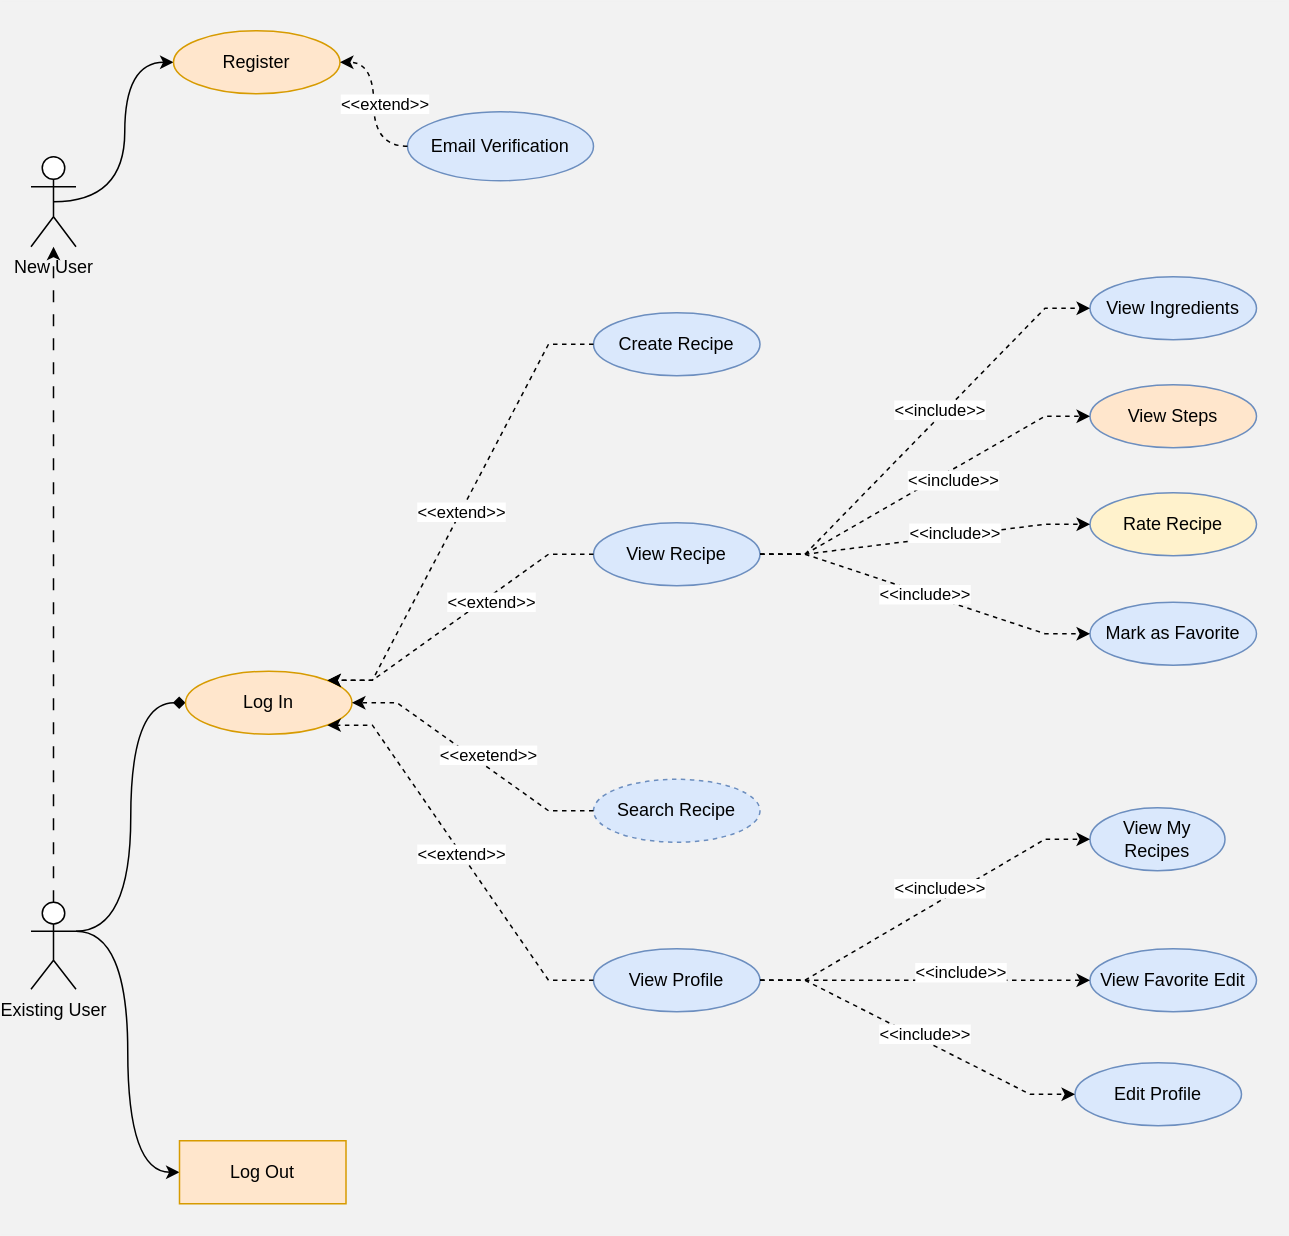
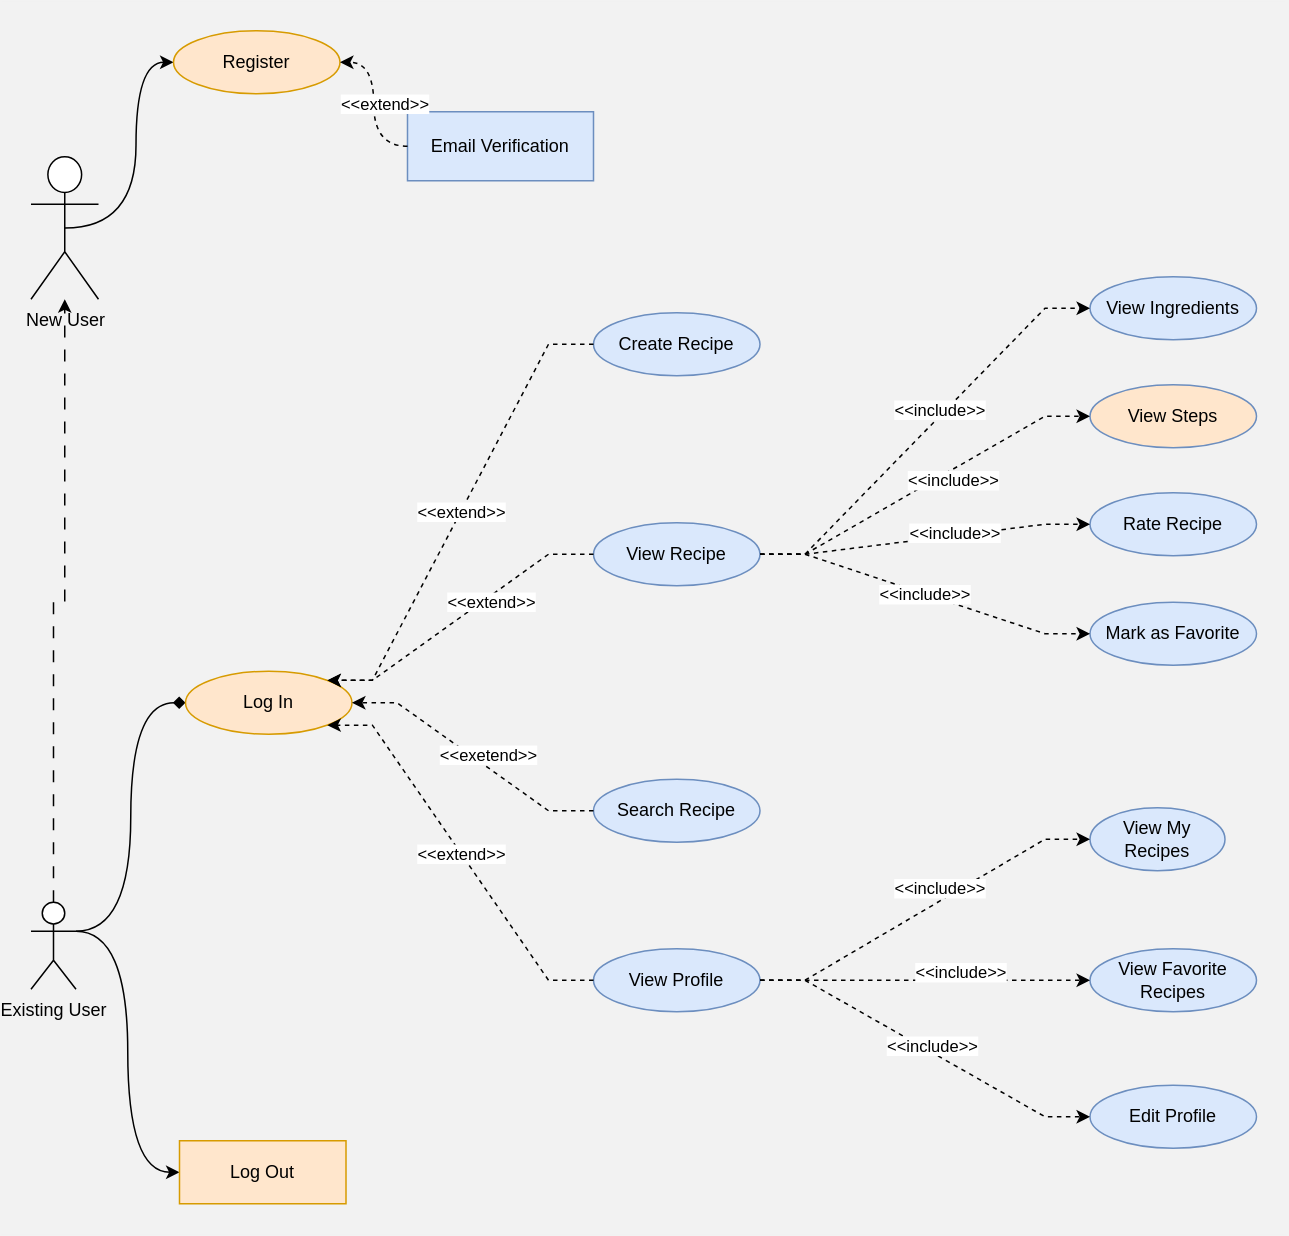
node "Email Verification": shape ellipse -> rectangle
node "New User": size 45x90 -> 68x143
node "Rate Recipe": fillcolor #fff2cc -> #dae8fc
node "Search Recipe": style dashed -> solid
node "View Favorite Edit": label "View Favorite Edit" -> "View Favorite Recipes"
node "Edit Profile": moved (1158, 1094) -> (1173, 1117)
